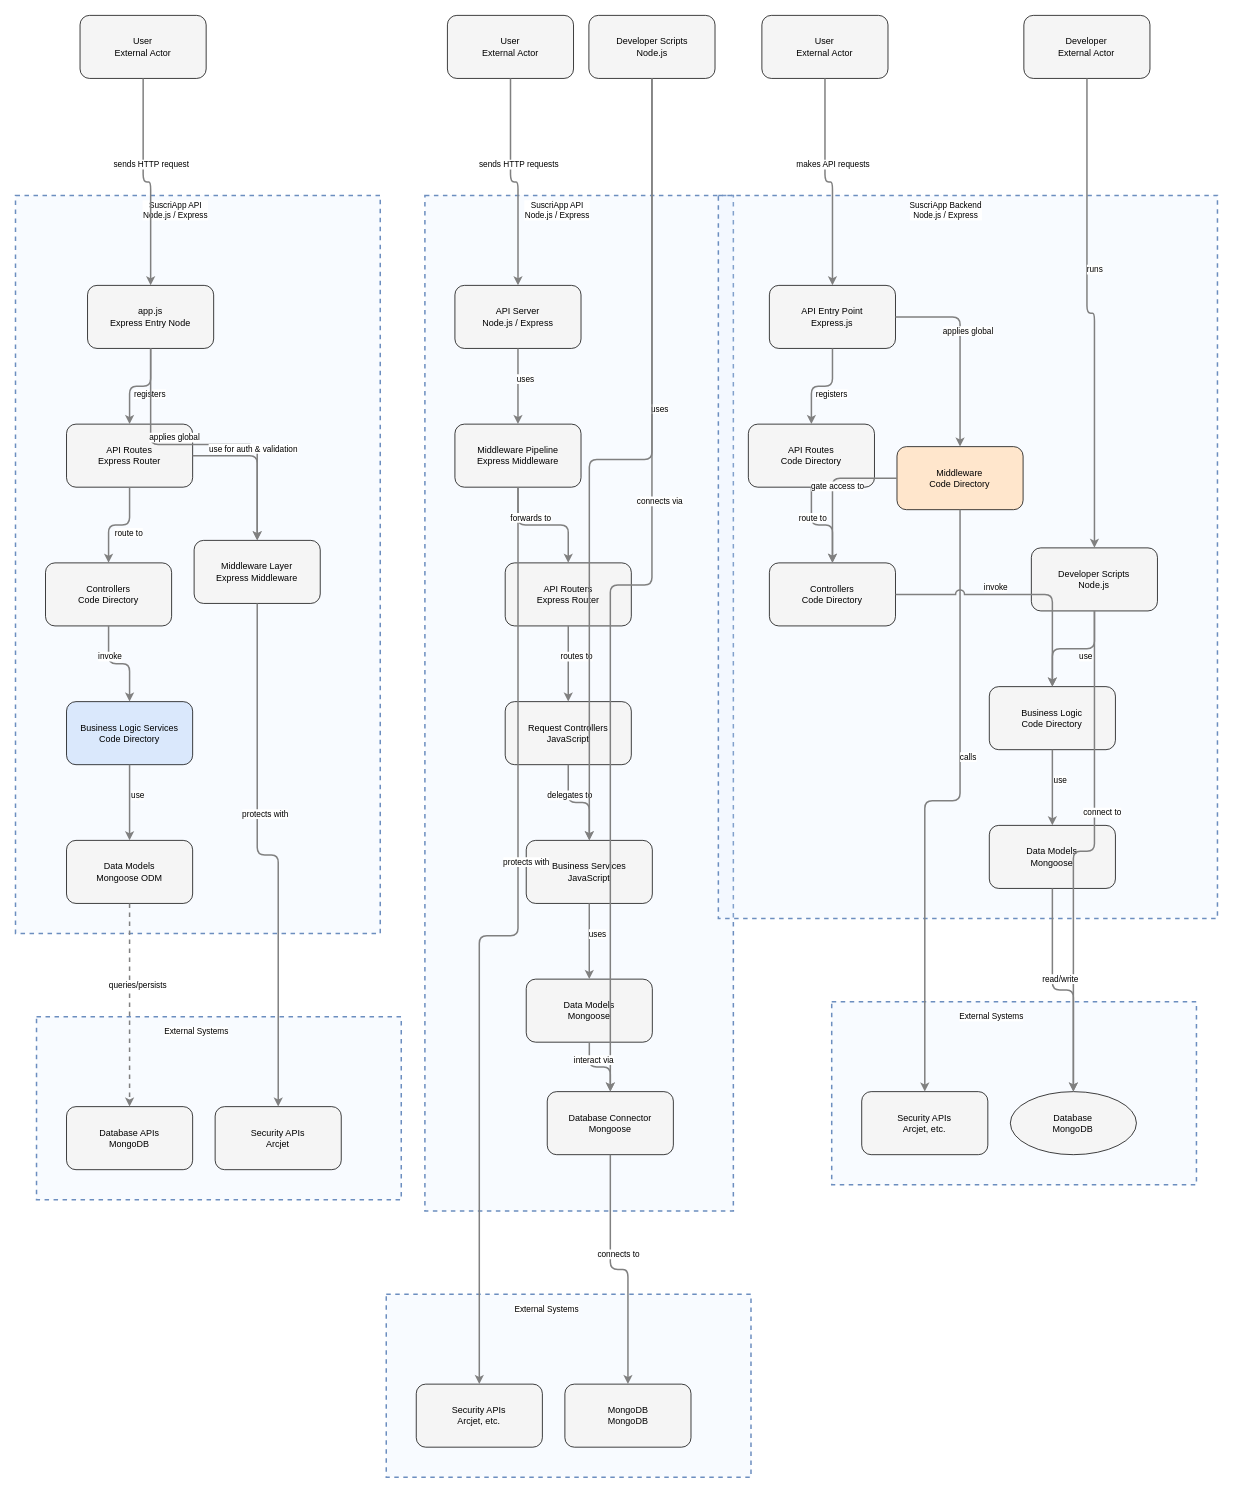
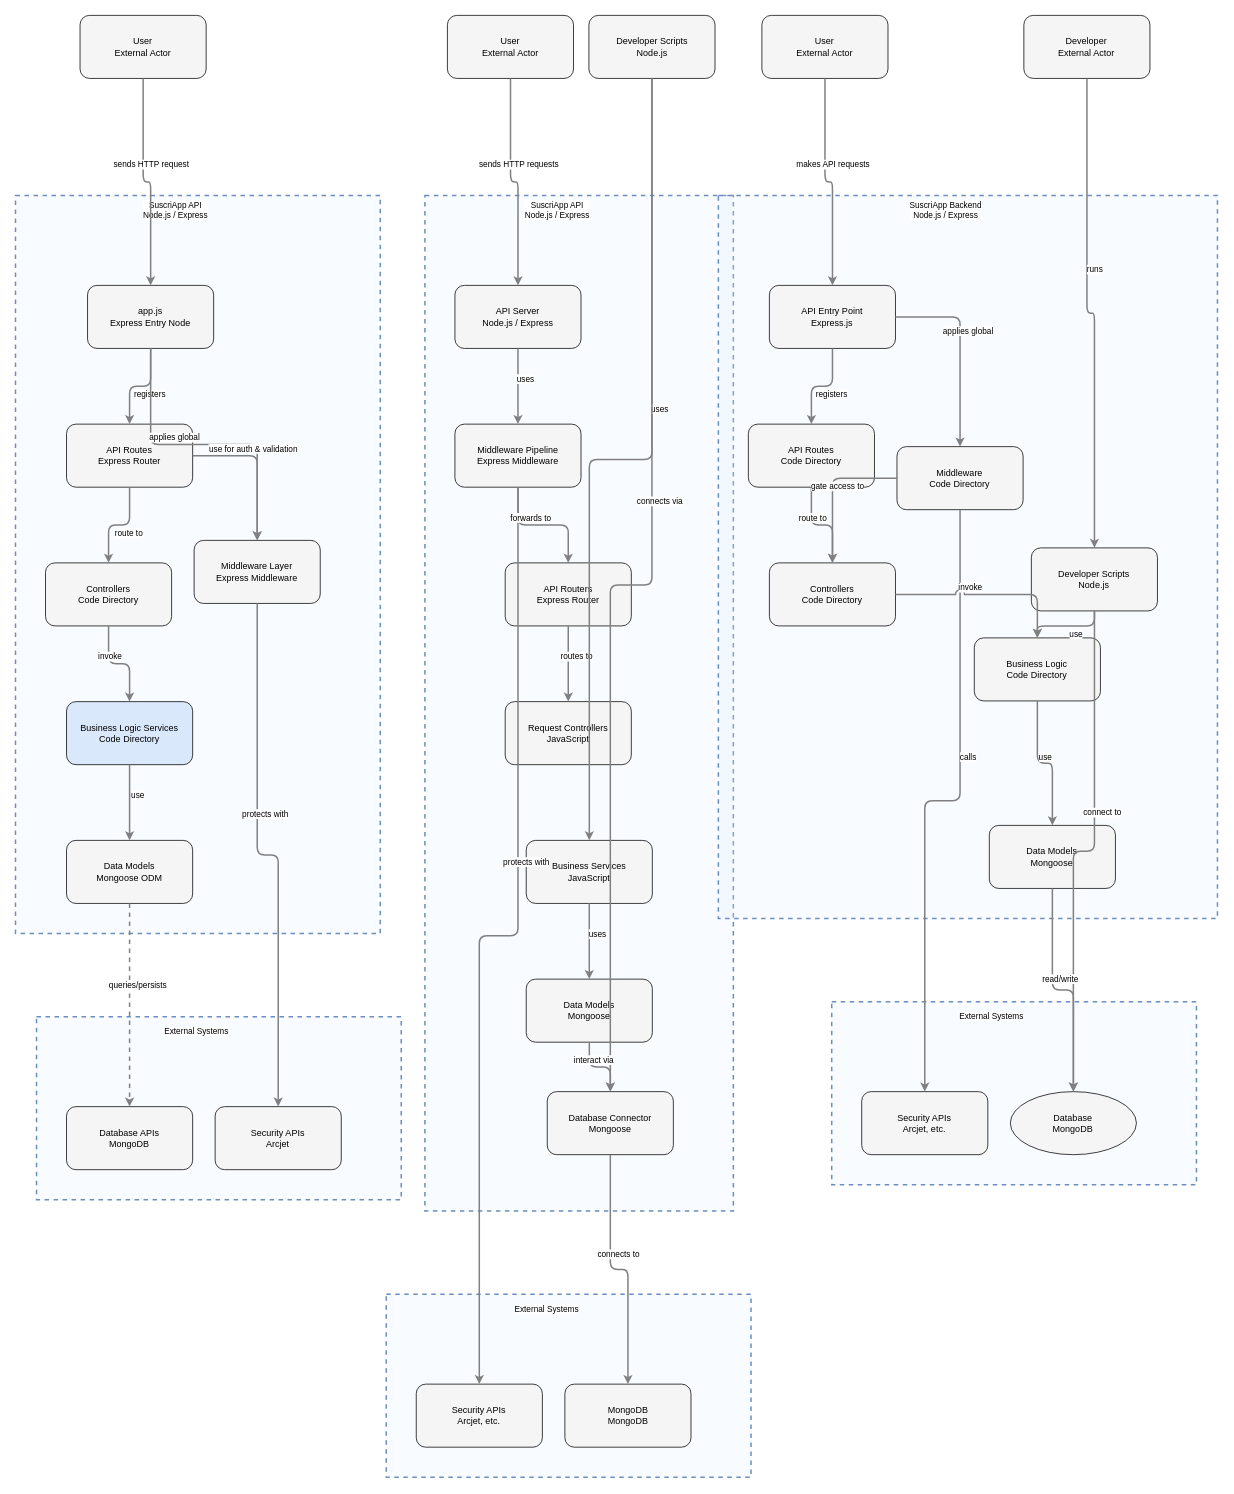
node "Middleware Code Directory": fillcolor #ffe6cc -> #f5f5f5
node "Business Logic Code Directory": moved (1052, 718) -> (1037, 669)
edge "Request Controllers JavaScript" -> "Business Services JavaScript": removed, label "delegates to"
